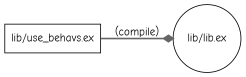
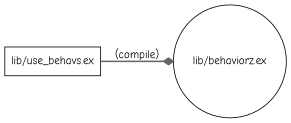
node "lib/lib.ex": label "lib/lib.ex" -> "lib/behaviorz.ex"
